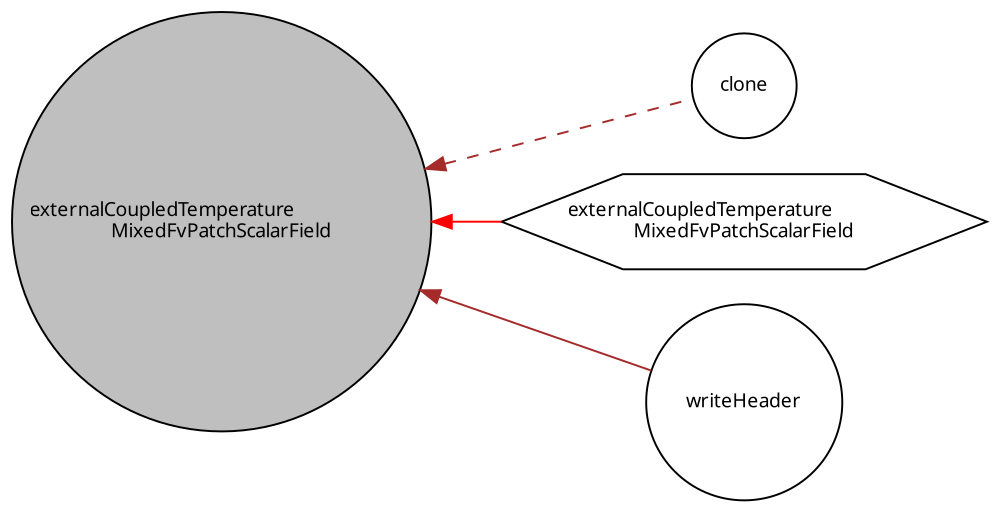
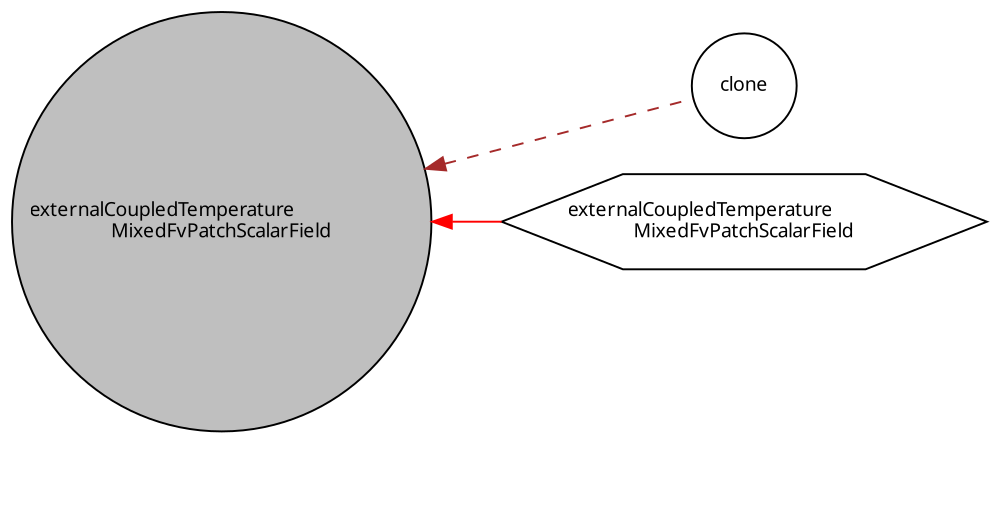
node "writeHeader": removed
